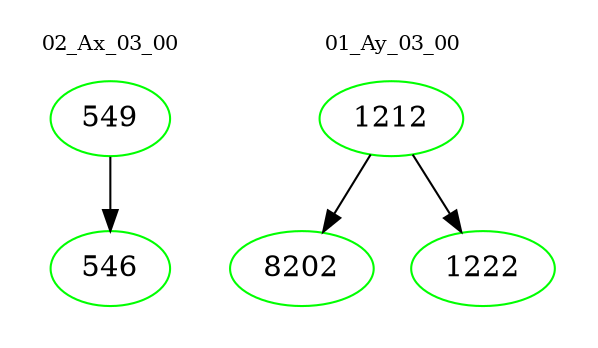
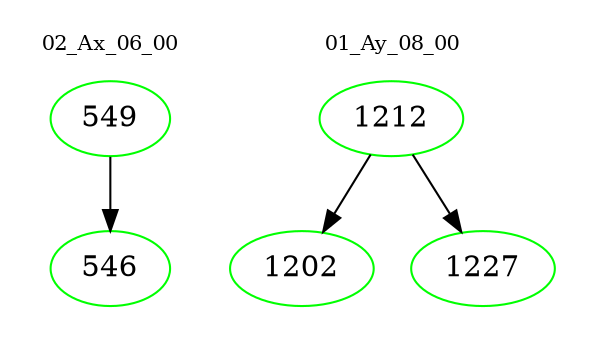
cluster "02_Ax_03_00": label "02_Ax_03_00" -> "02_Ax_06_00"
cluster "01_Ay_03_00": label "01_Ay_03_00" -> "01_Ay_08_00"
node "8202": label "8202" -> "1202"
node "1222": label "1222" -> "1227"
